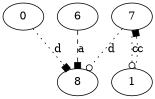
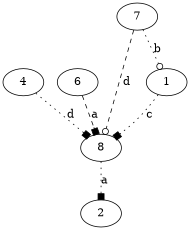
node "0": label "0" -> "4"
edge "7" -> "8": style dotted -> dashed
edge "7" -> "1": label "c" -> "b"
edge "1" -> "7": now "1" -> "8"
node "2": added
